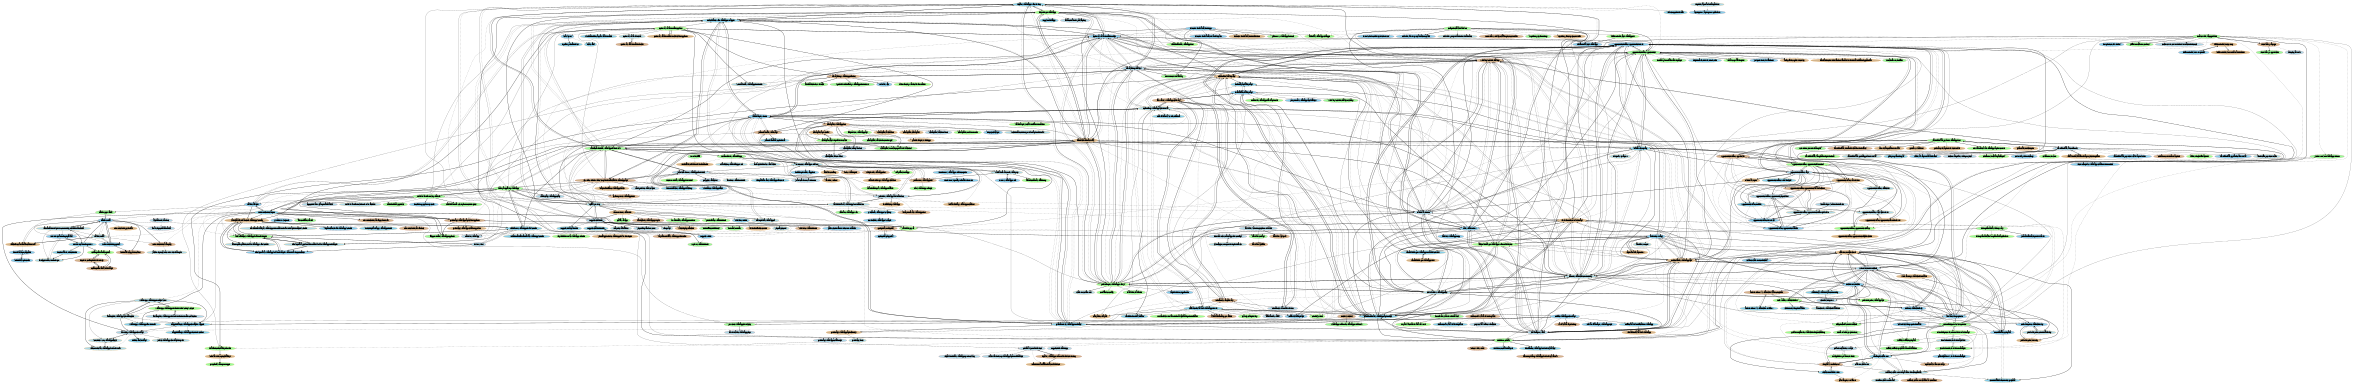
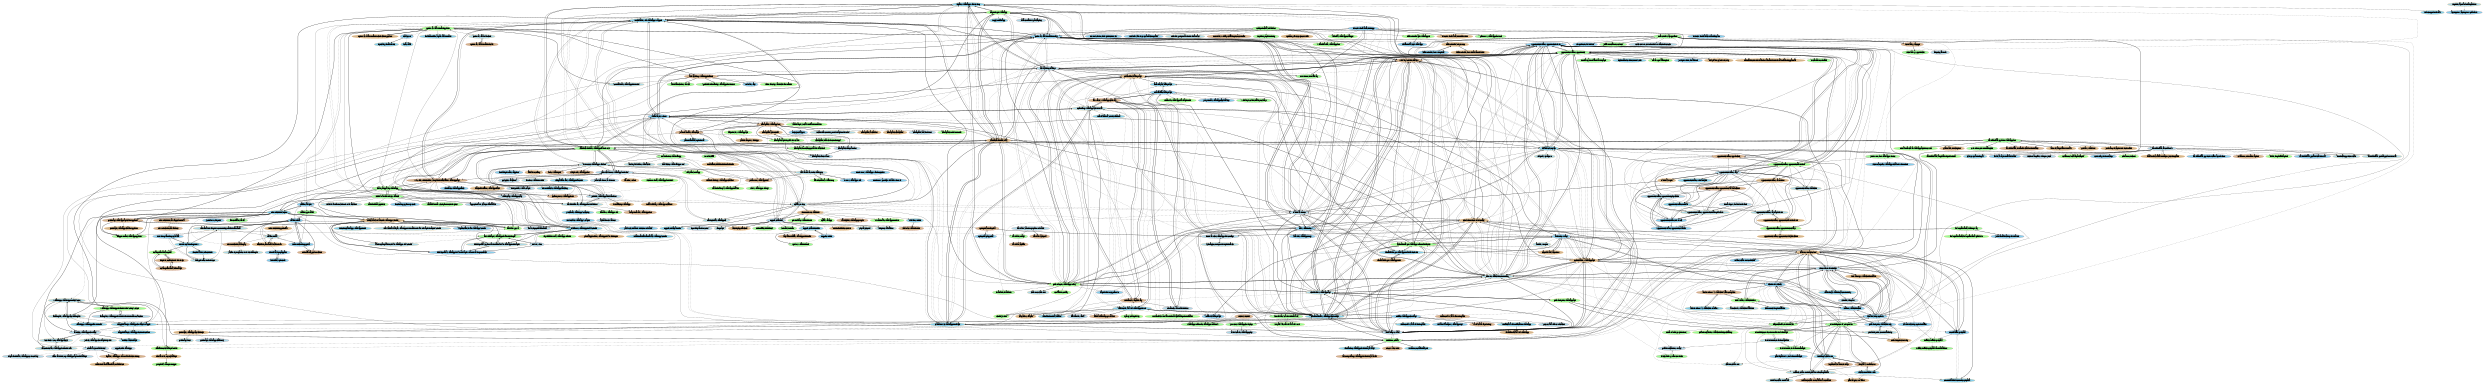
edge "orkestral/venom" -> "wppconnect-team/wppconnect-server": style bold -> dashed
node "mautrix/whatsapp": removed
